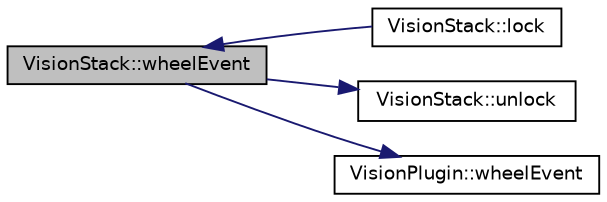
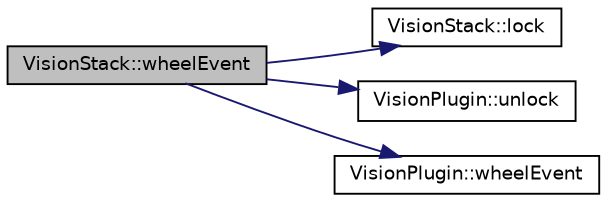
edge "VisionStack::lock" -> "VisionStack::wheelEvent": reversed
node "VisionStack::unlock": label "VisionStack::unlock" -> "VisionPlugin::unlock"
